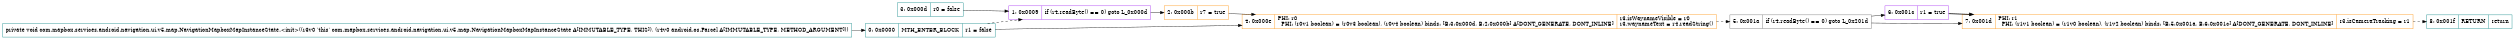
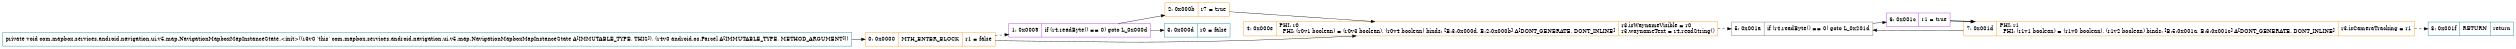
edge "3: 0x000d" -> "1: 0x0009": reversed
edge "5: 0x001a" -> "7: 0x001d": reversed
node "0: 0x0000": color teal -> darkorange
